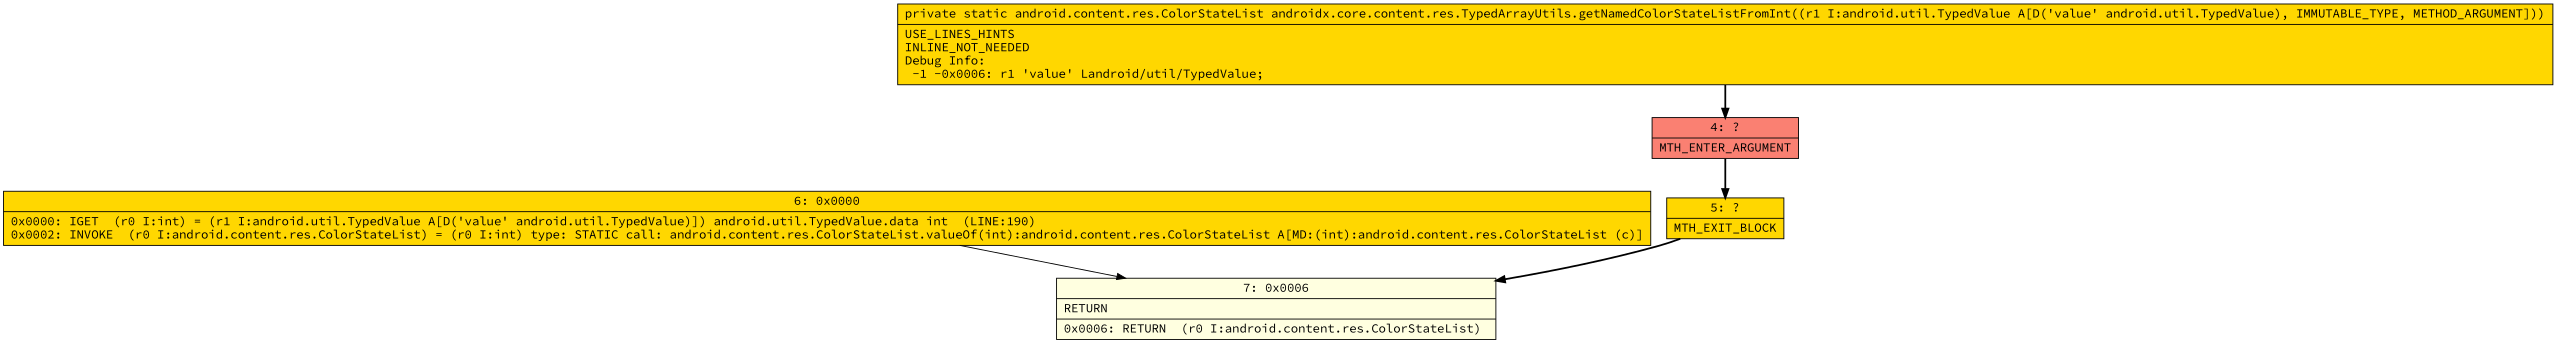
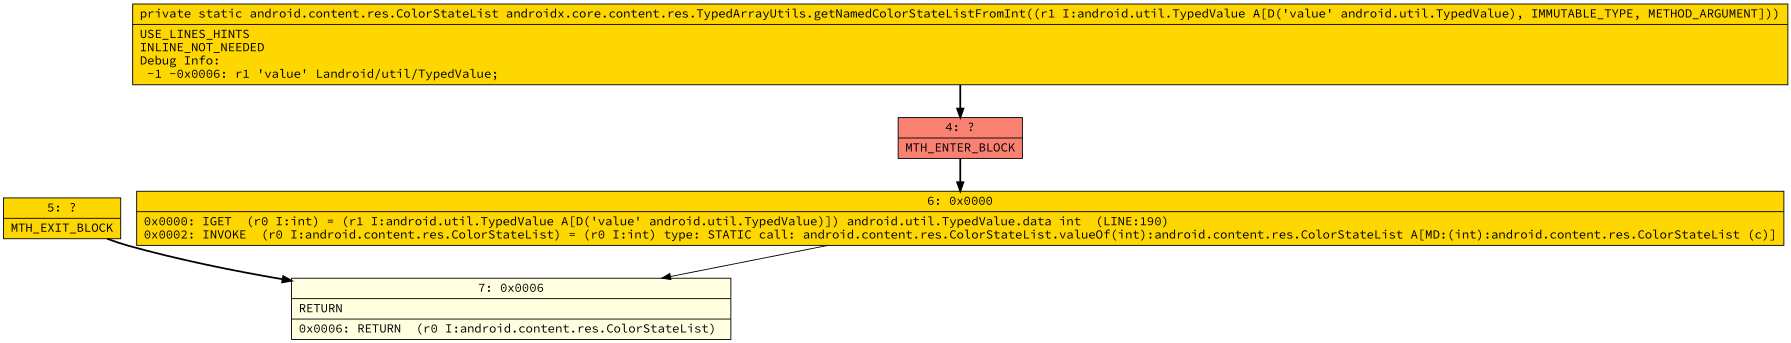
node "4: ?": text "MTH_ENTER_ARGUMENT" -> "MTH_ENTER_BLOCK"
edge "4: ?" -> "5: ?": now "4: ?" -> "6: 0x0000"
